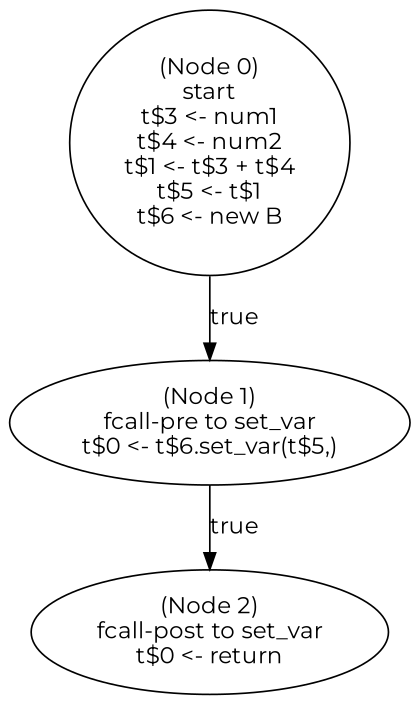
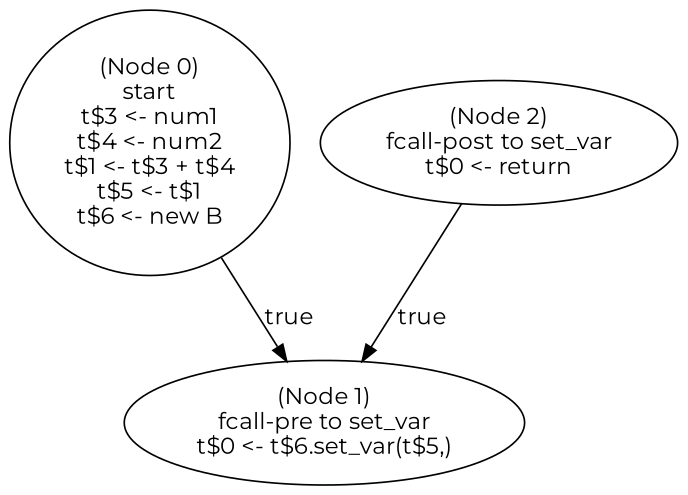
edge "(Node 1) fcall-pre to set_var t$0 <- t$6.set_var(t$5,)" -> "(Node 2) fcall-post to set_var t$0 <- return": reversed
